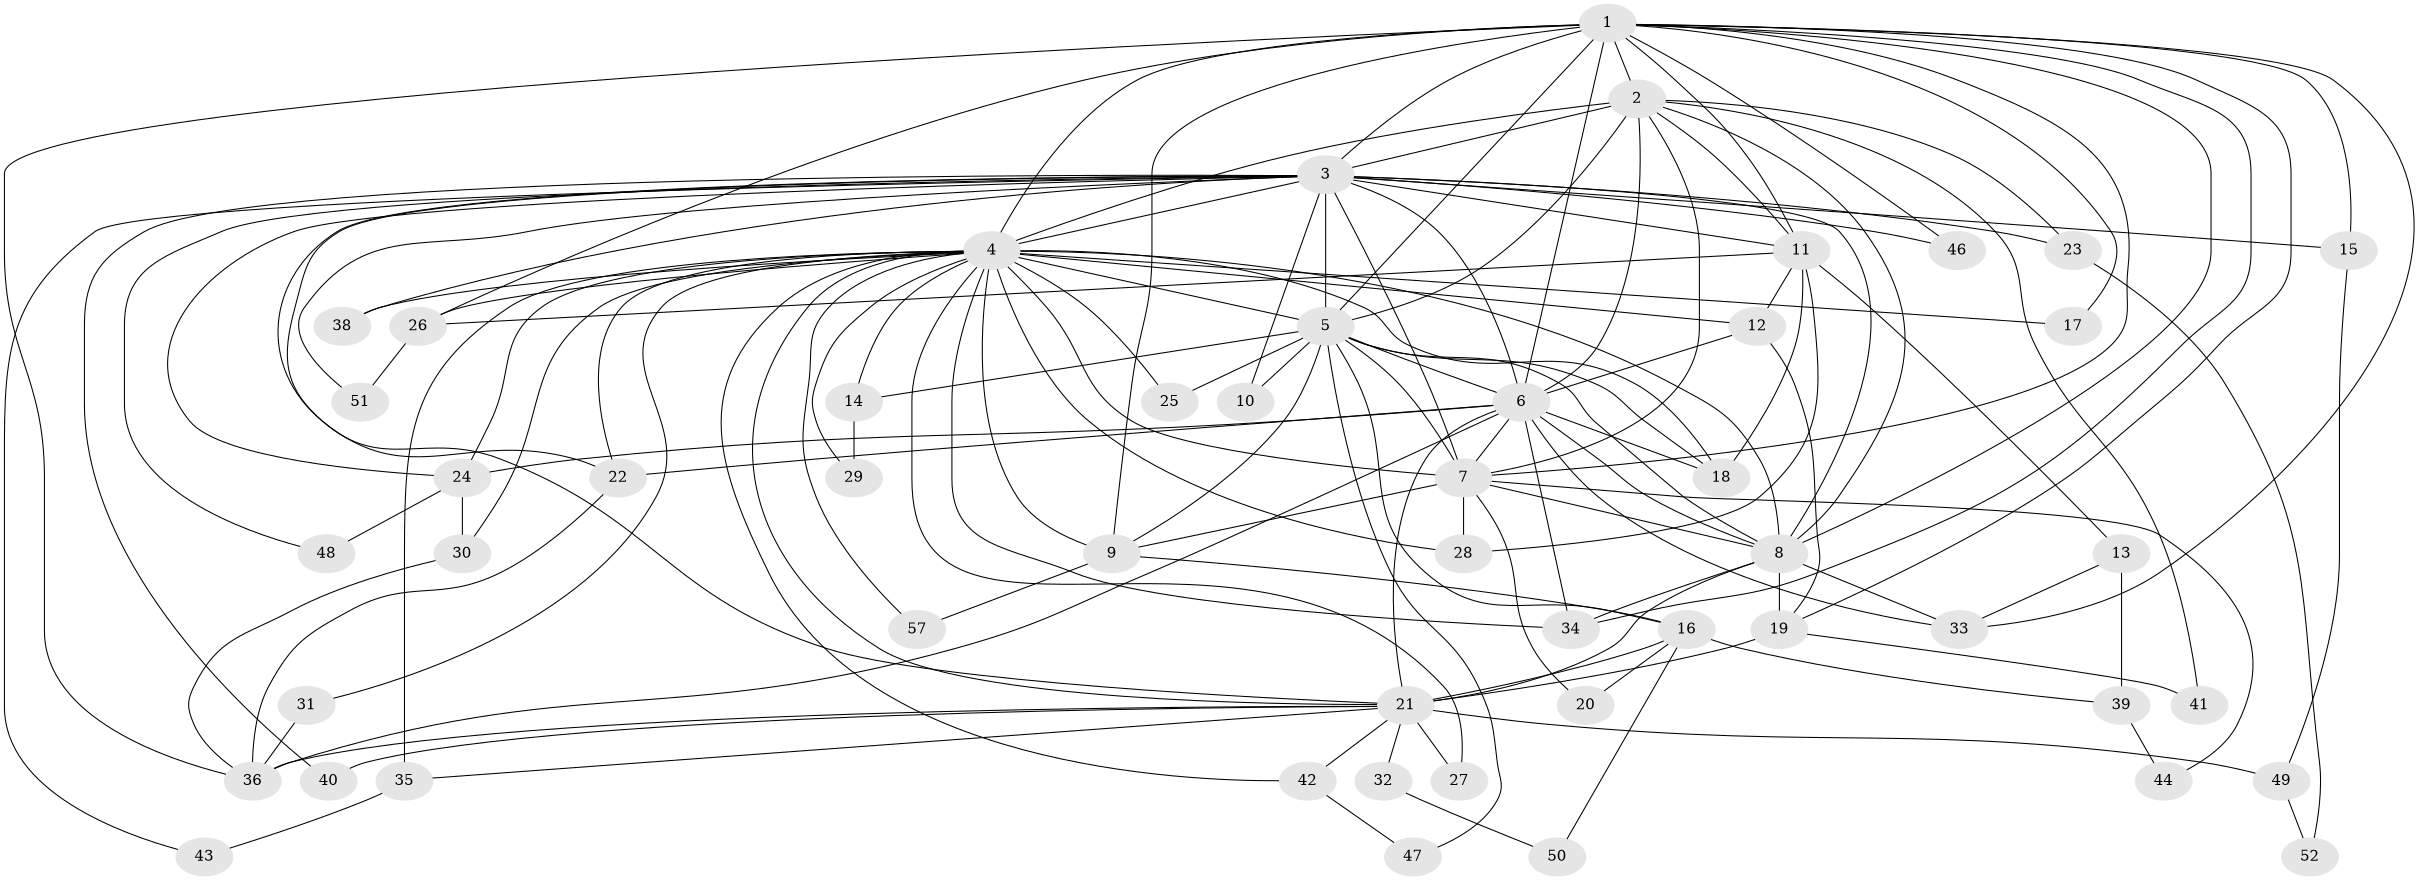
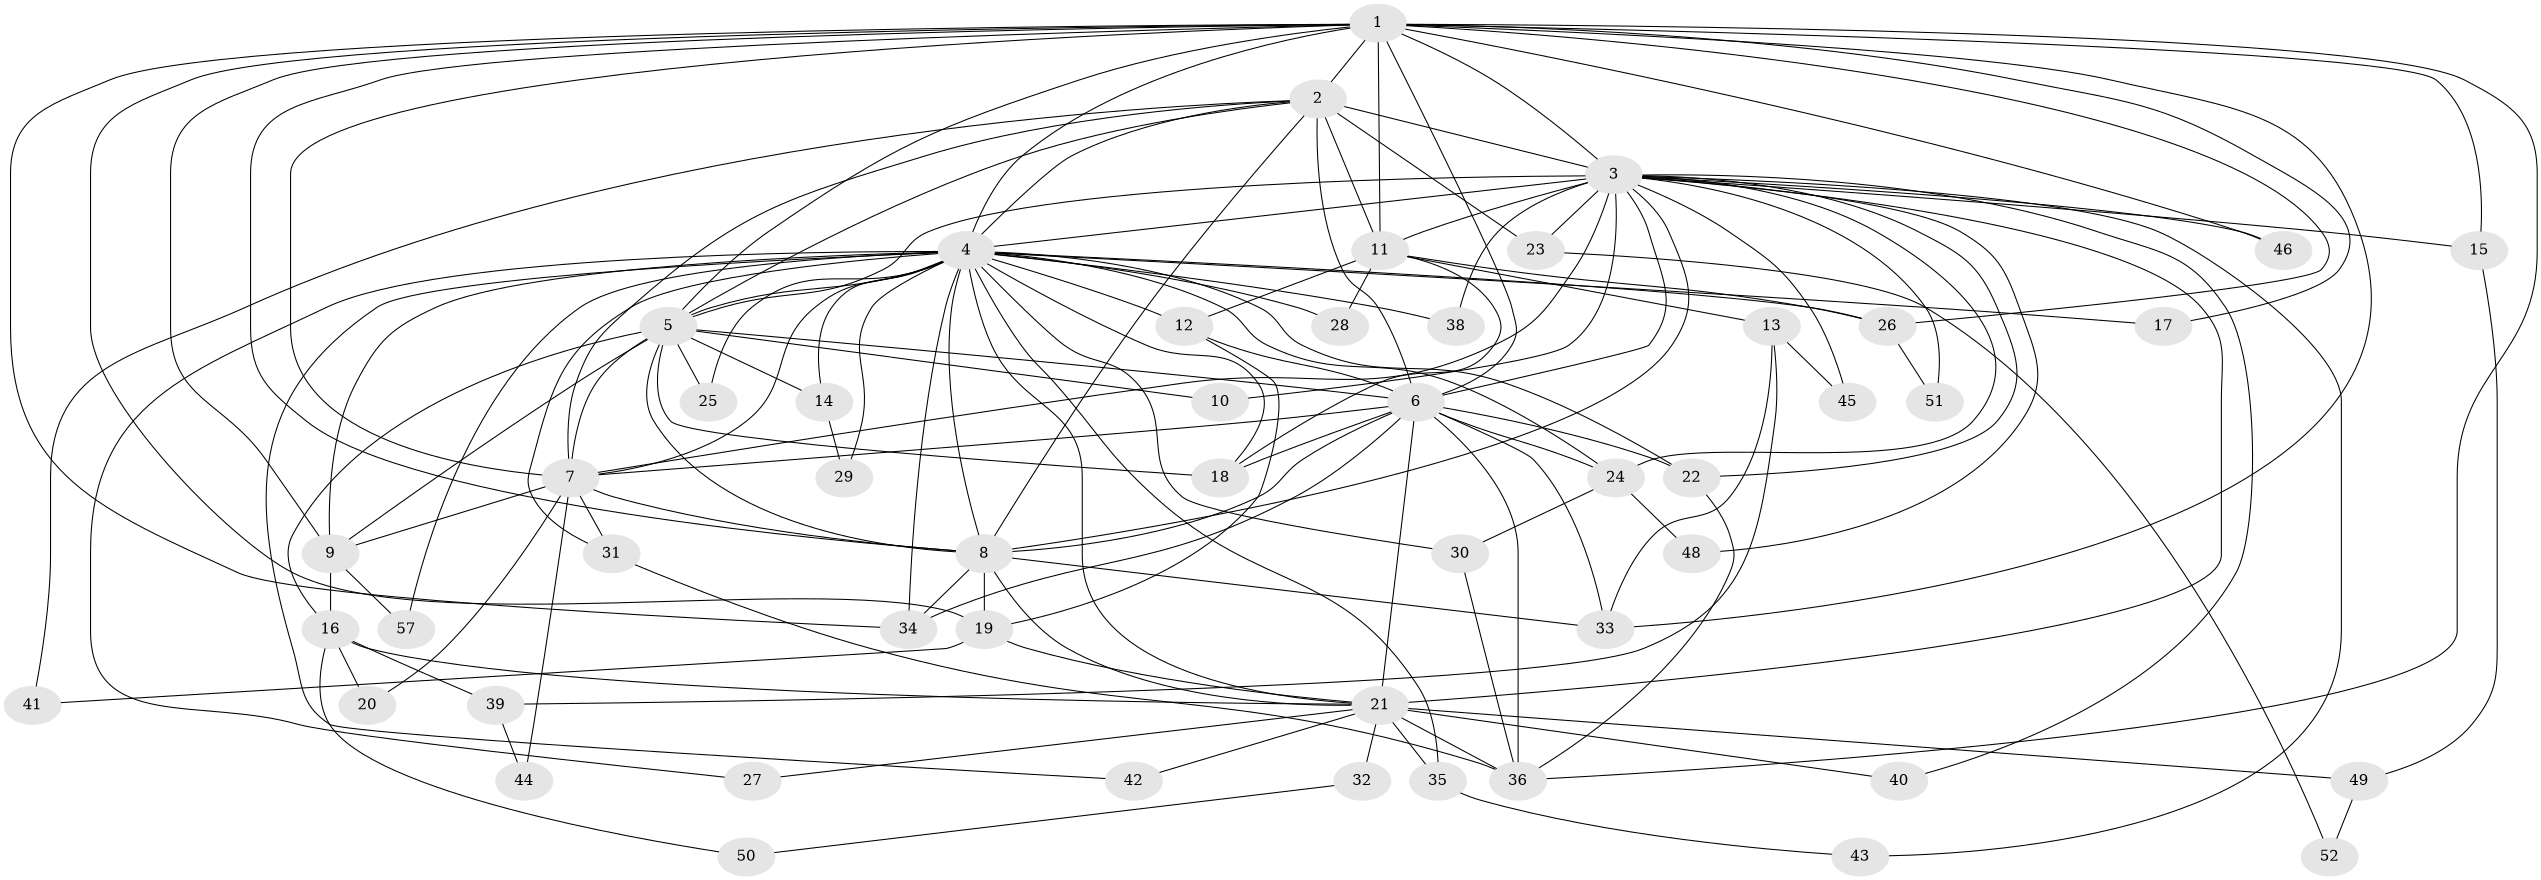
node "45": added
edge "7" -- "28": now "7" -- "31"
node "47": removed
